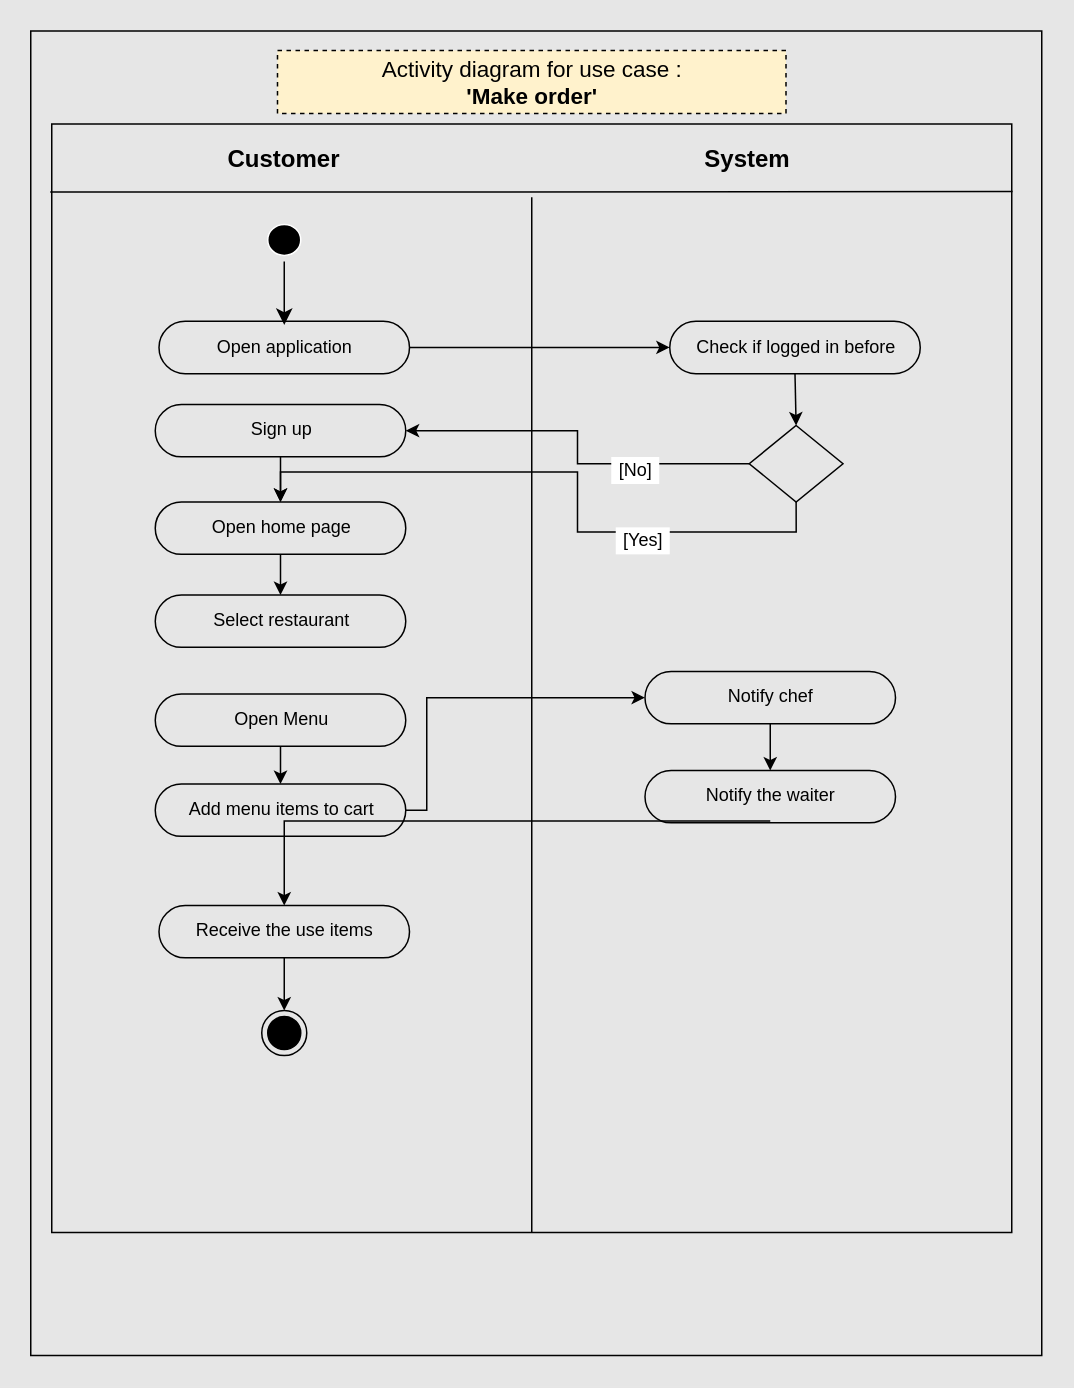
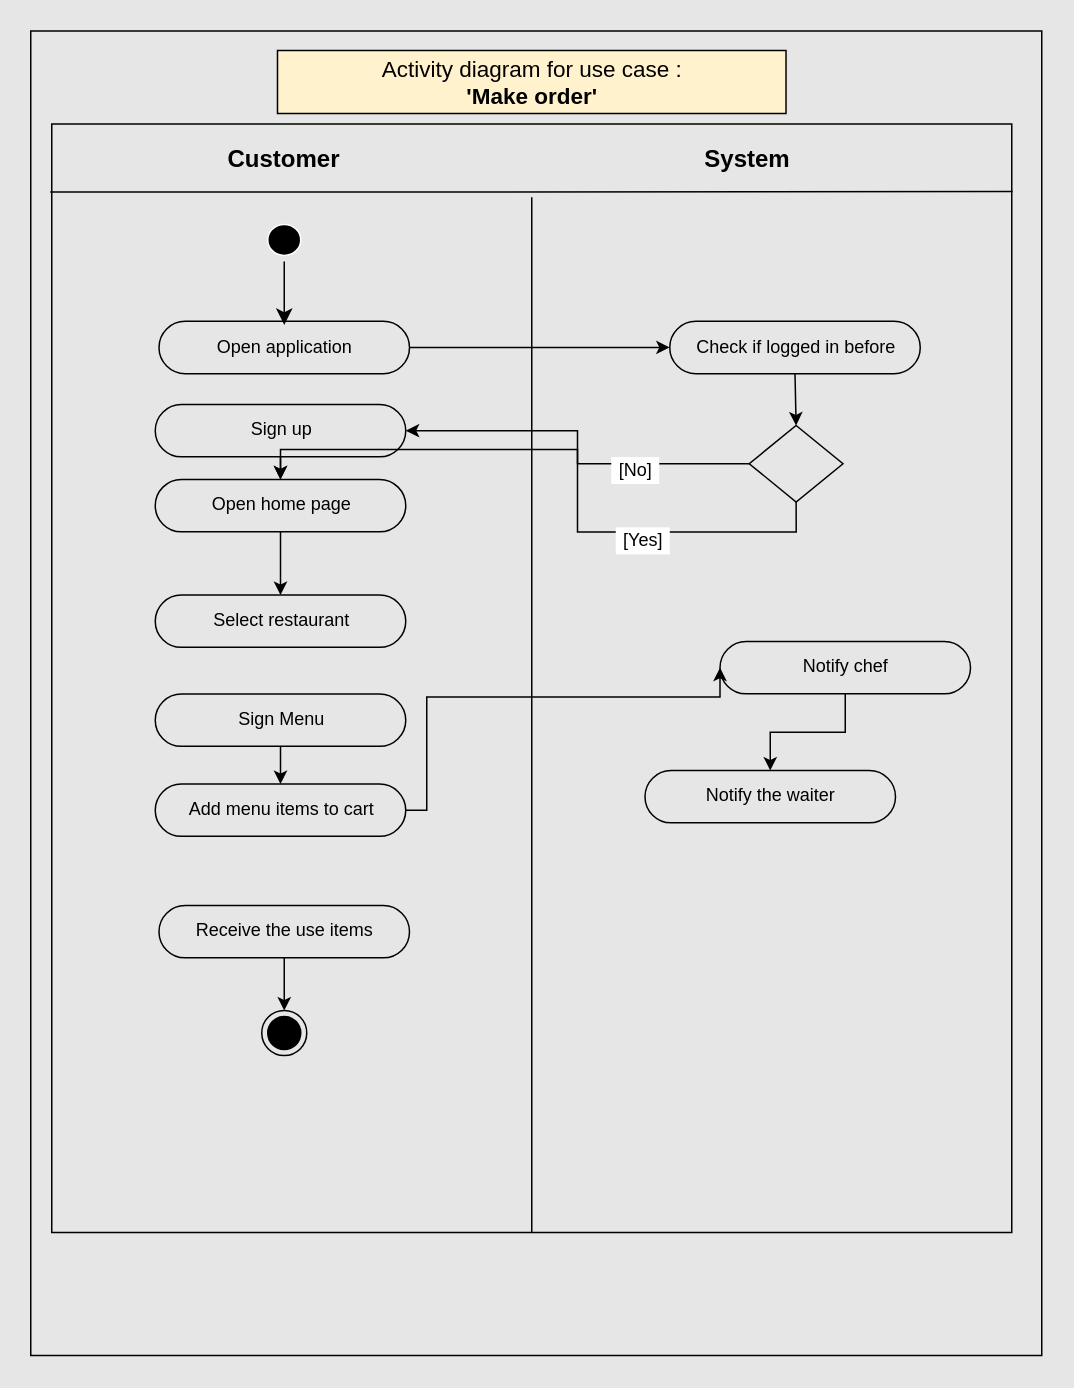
node "Activity diagram for use case : 'Make order'": style dashed -> solid
node "Open home page": moved (281, 528) -> (281, 505)
node "Notify chef": moved (770, 697) -> (845, 667)
node "Open Menu": label "Open Menu" -> "Sign Menu"
edge "Notify the waiter" -> "Receive the use items": removed
